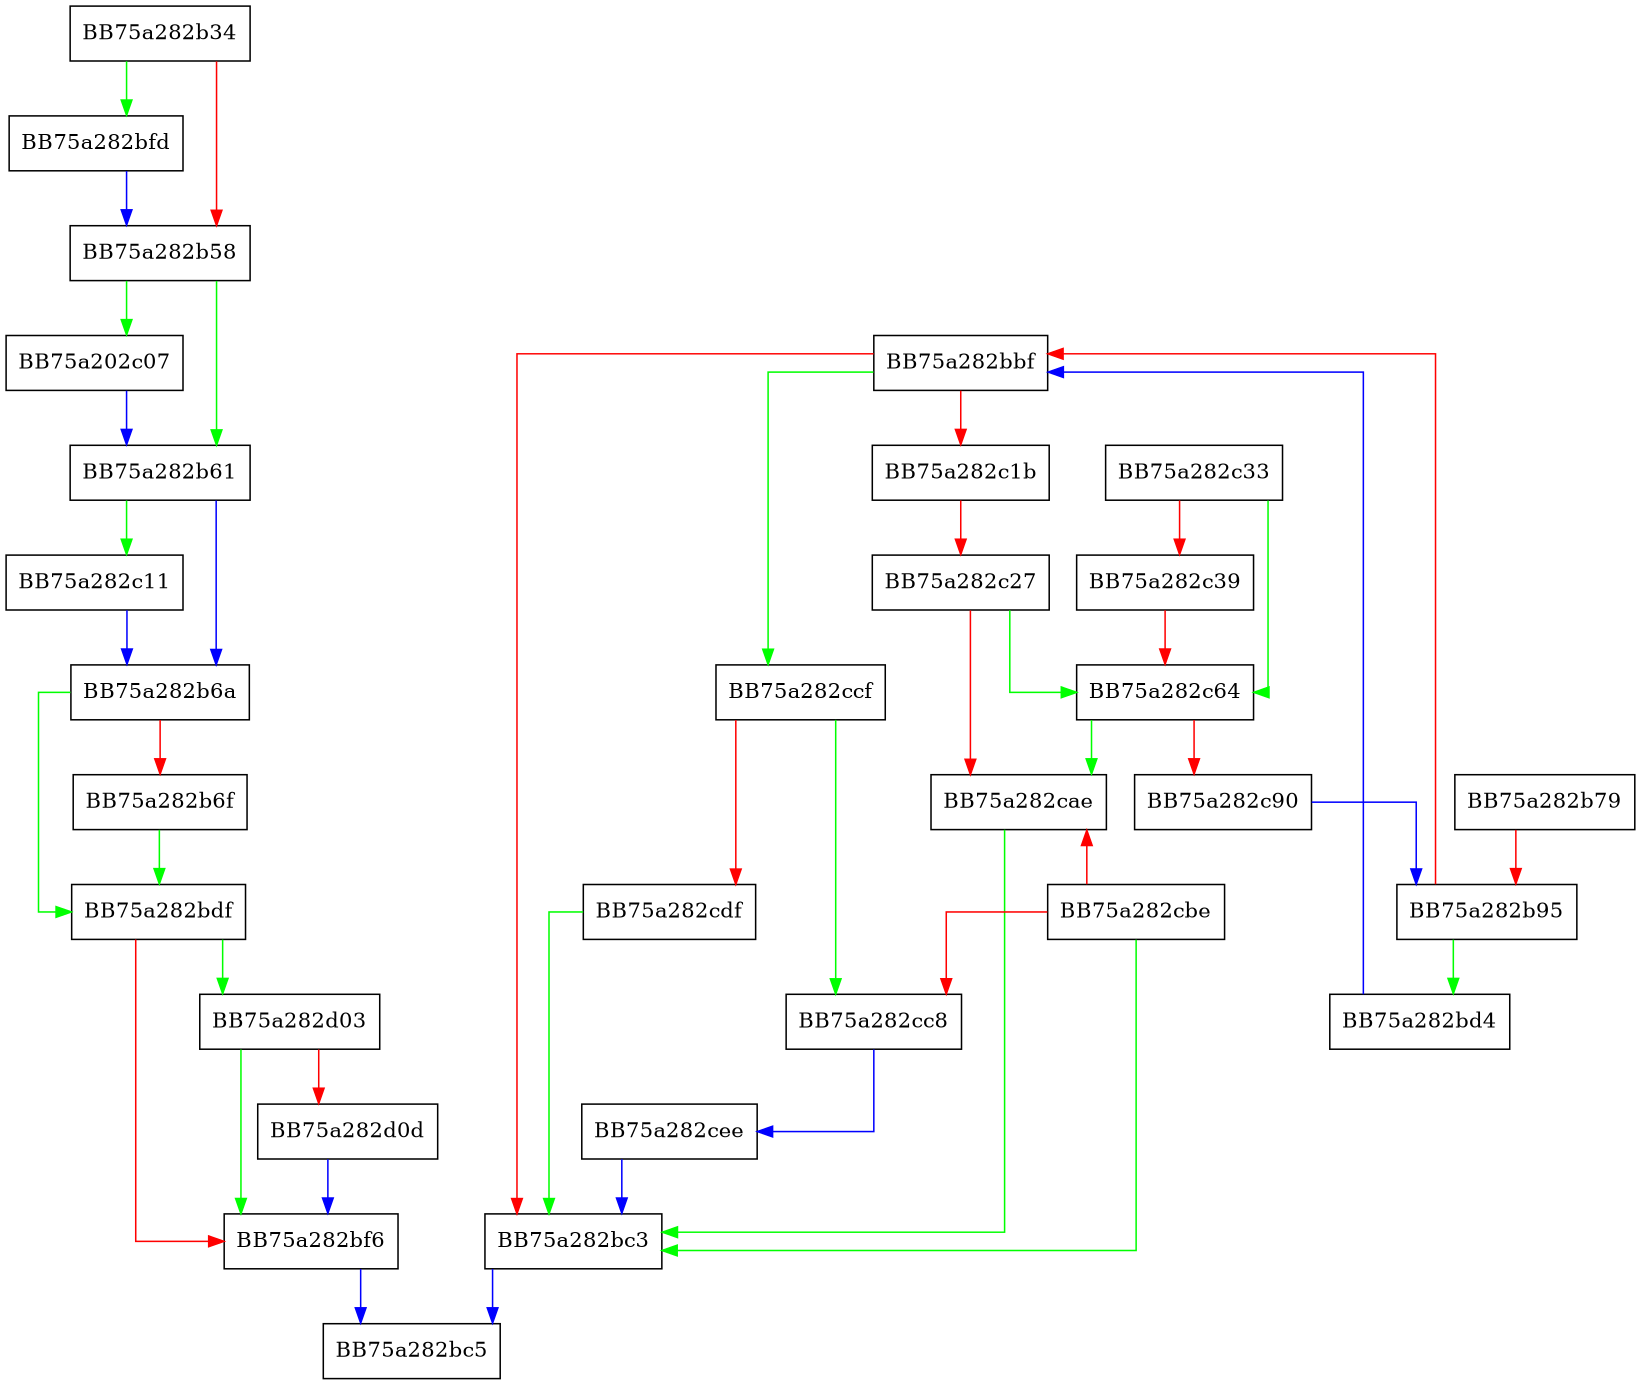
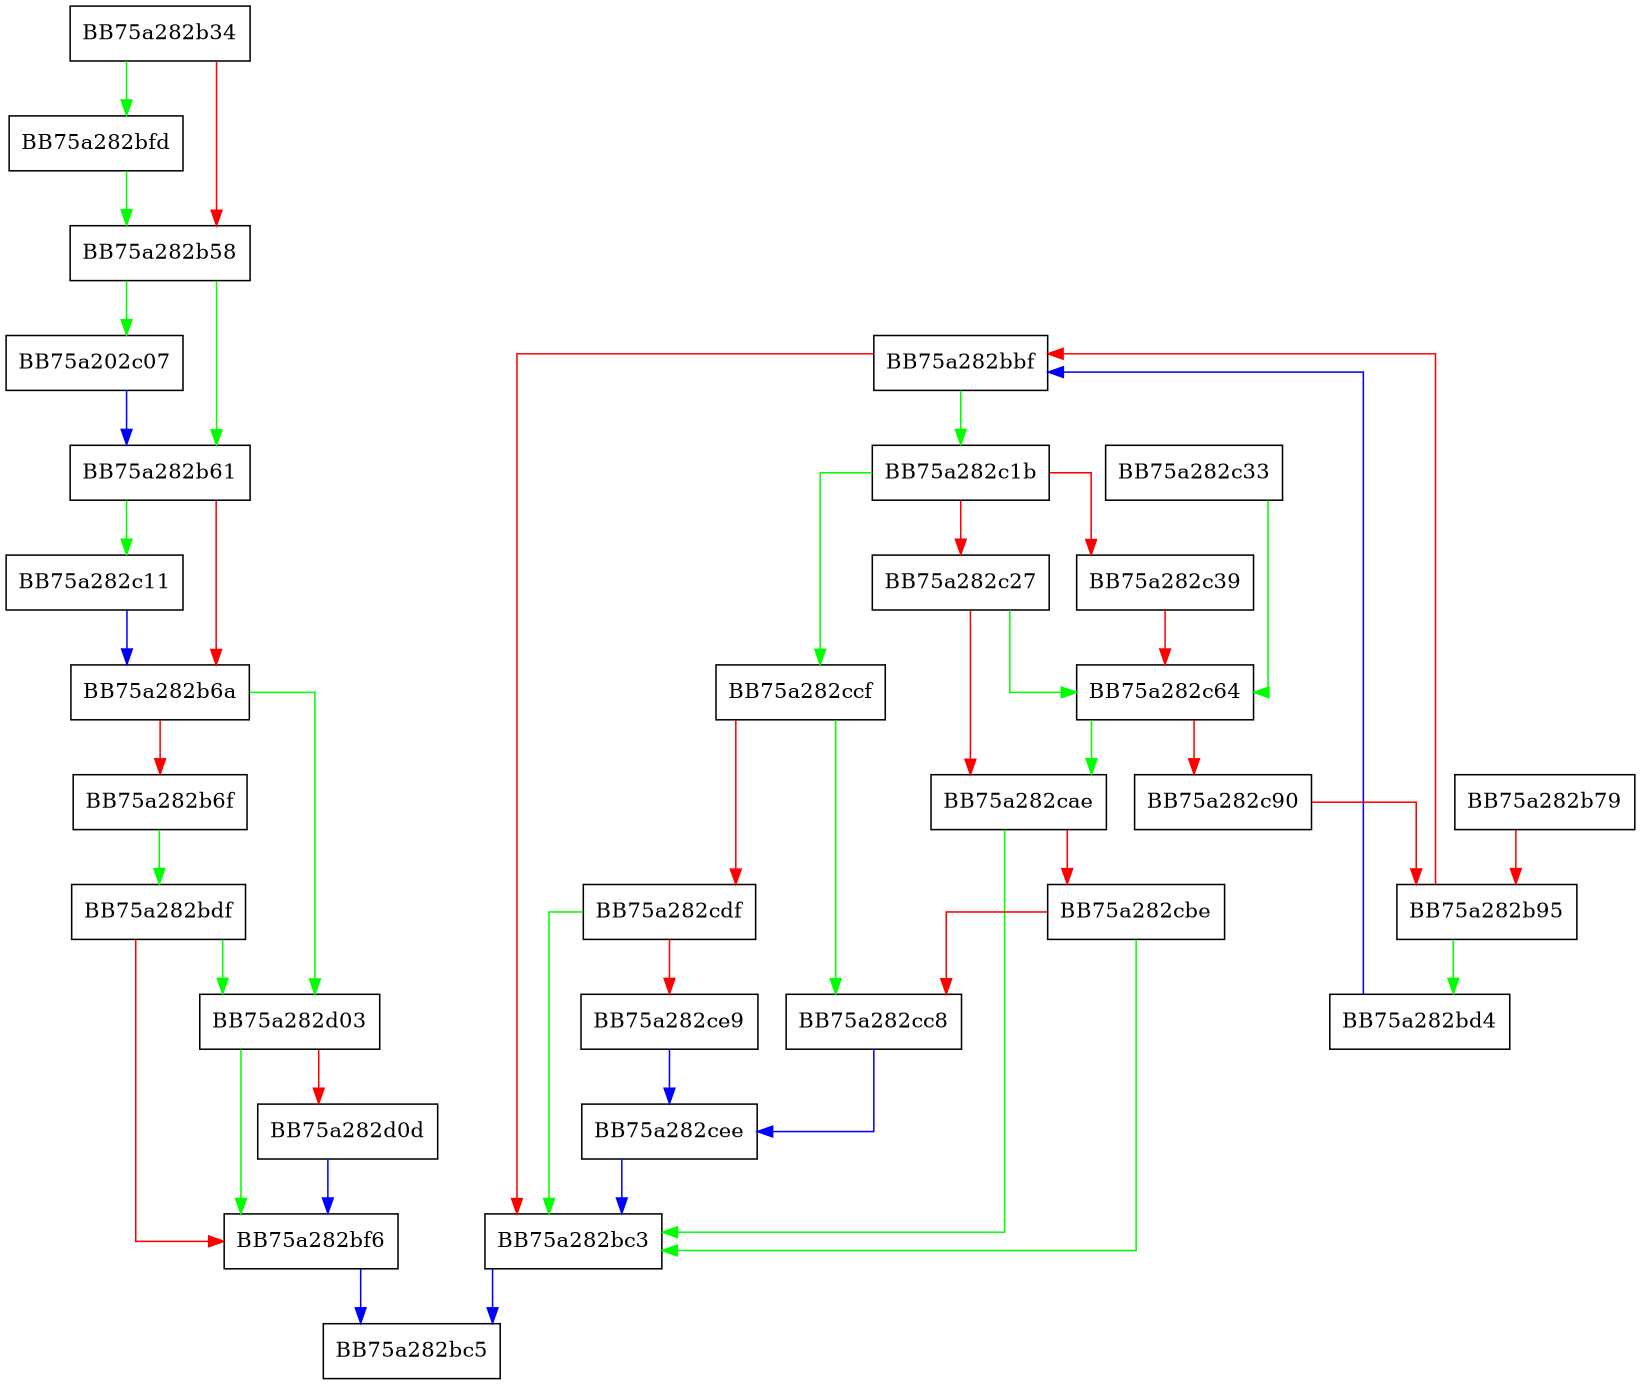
edge "BB75a282bfd" -> "BB75a282b58": color blue -> green
edge "BB75a282bbf" -> "BB75a282c1b": color red -> green
edge "BB75a282bbf" -> "BB75a282ccf": now "BB75a282c1b" -> "BB75a282ccf"
edge "BB75a282c33" -> "BB75a282c39": now "BB75a282c1b" -> "BB75a282c39"
edge "BB75a282b61" -> "BB75a282b6a": color blue -> red
edge "BB75a282b6a" -> "BB75a282bdf": now "BB75a282b6a" -> "BB75a282d03"
edge "BB75a282c90" -> "BB75a282b95": color blue -> red
edge "BB75a282cbe" -> "BB75a282cae": reversed
node "BB75a282ce9": added
